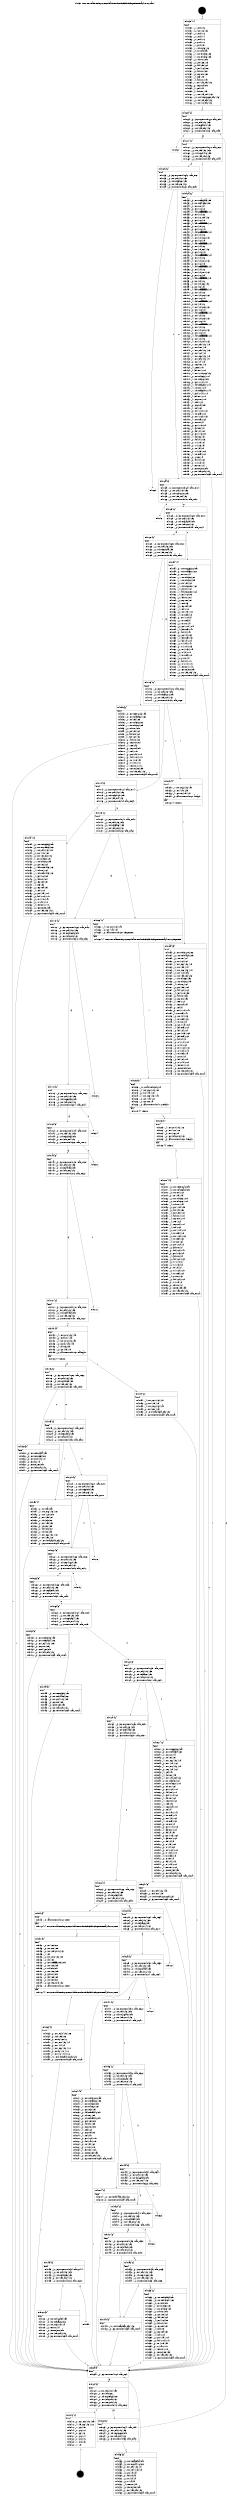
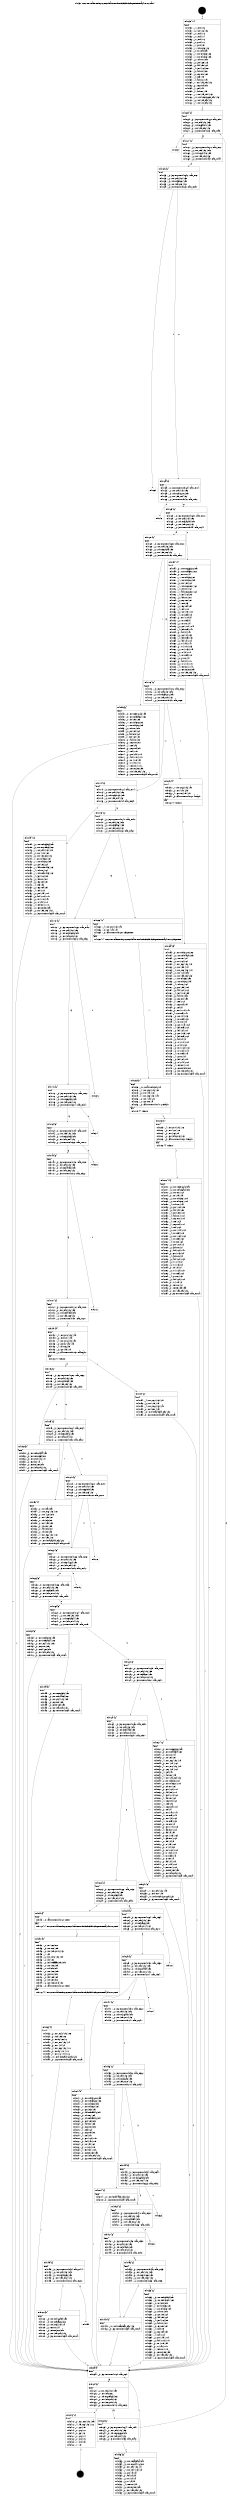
node "0x401a8a [376]": removed
edge "0x40188b [28]" -> "0x402397 [28]": now "0x4018a7 [28]" -> "0x402397 [28]"
